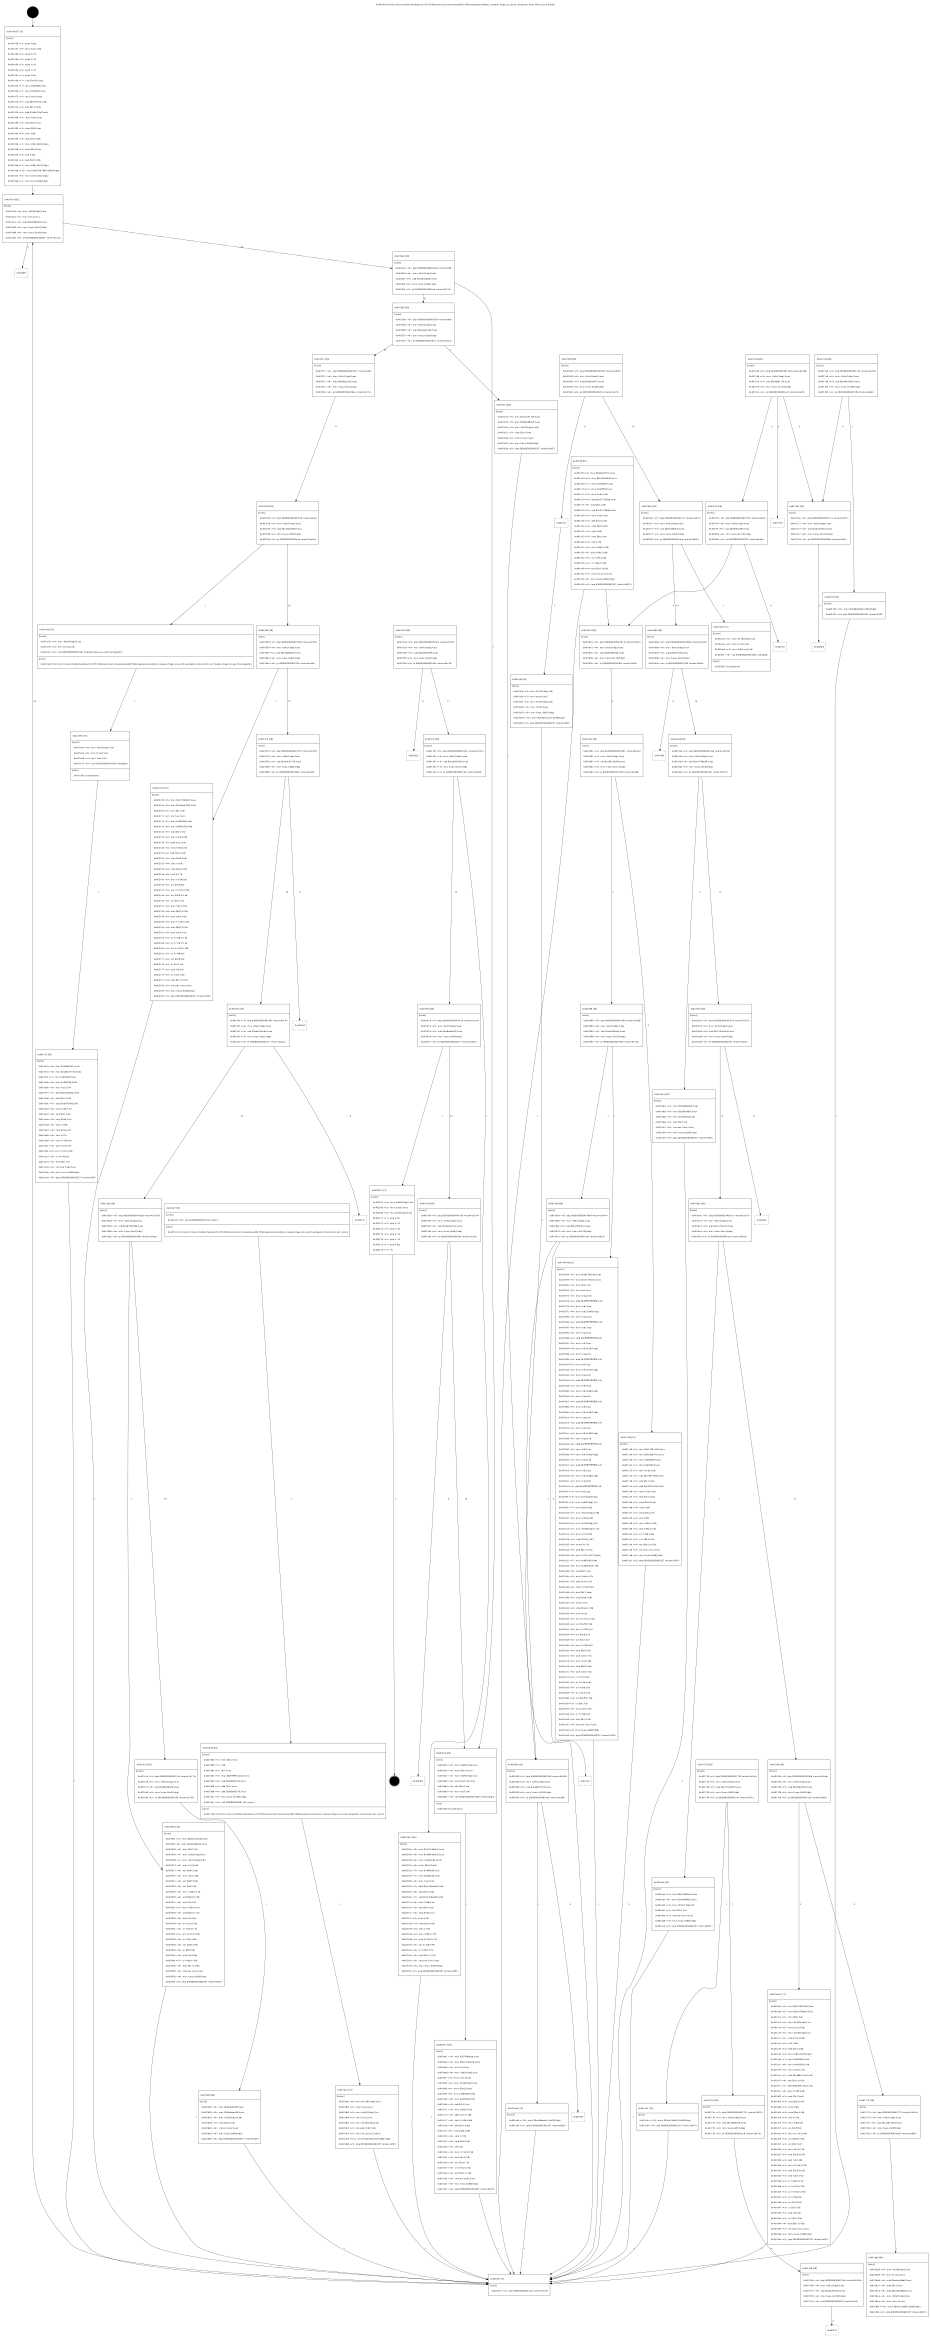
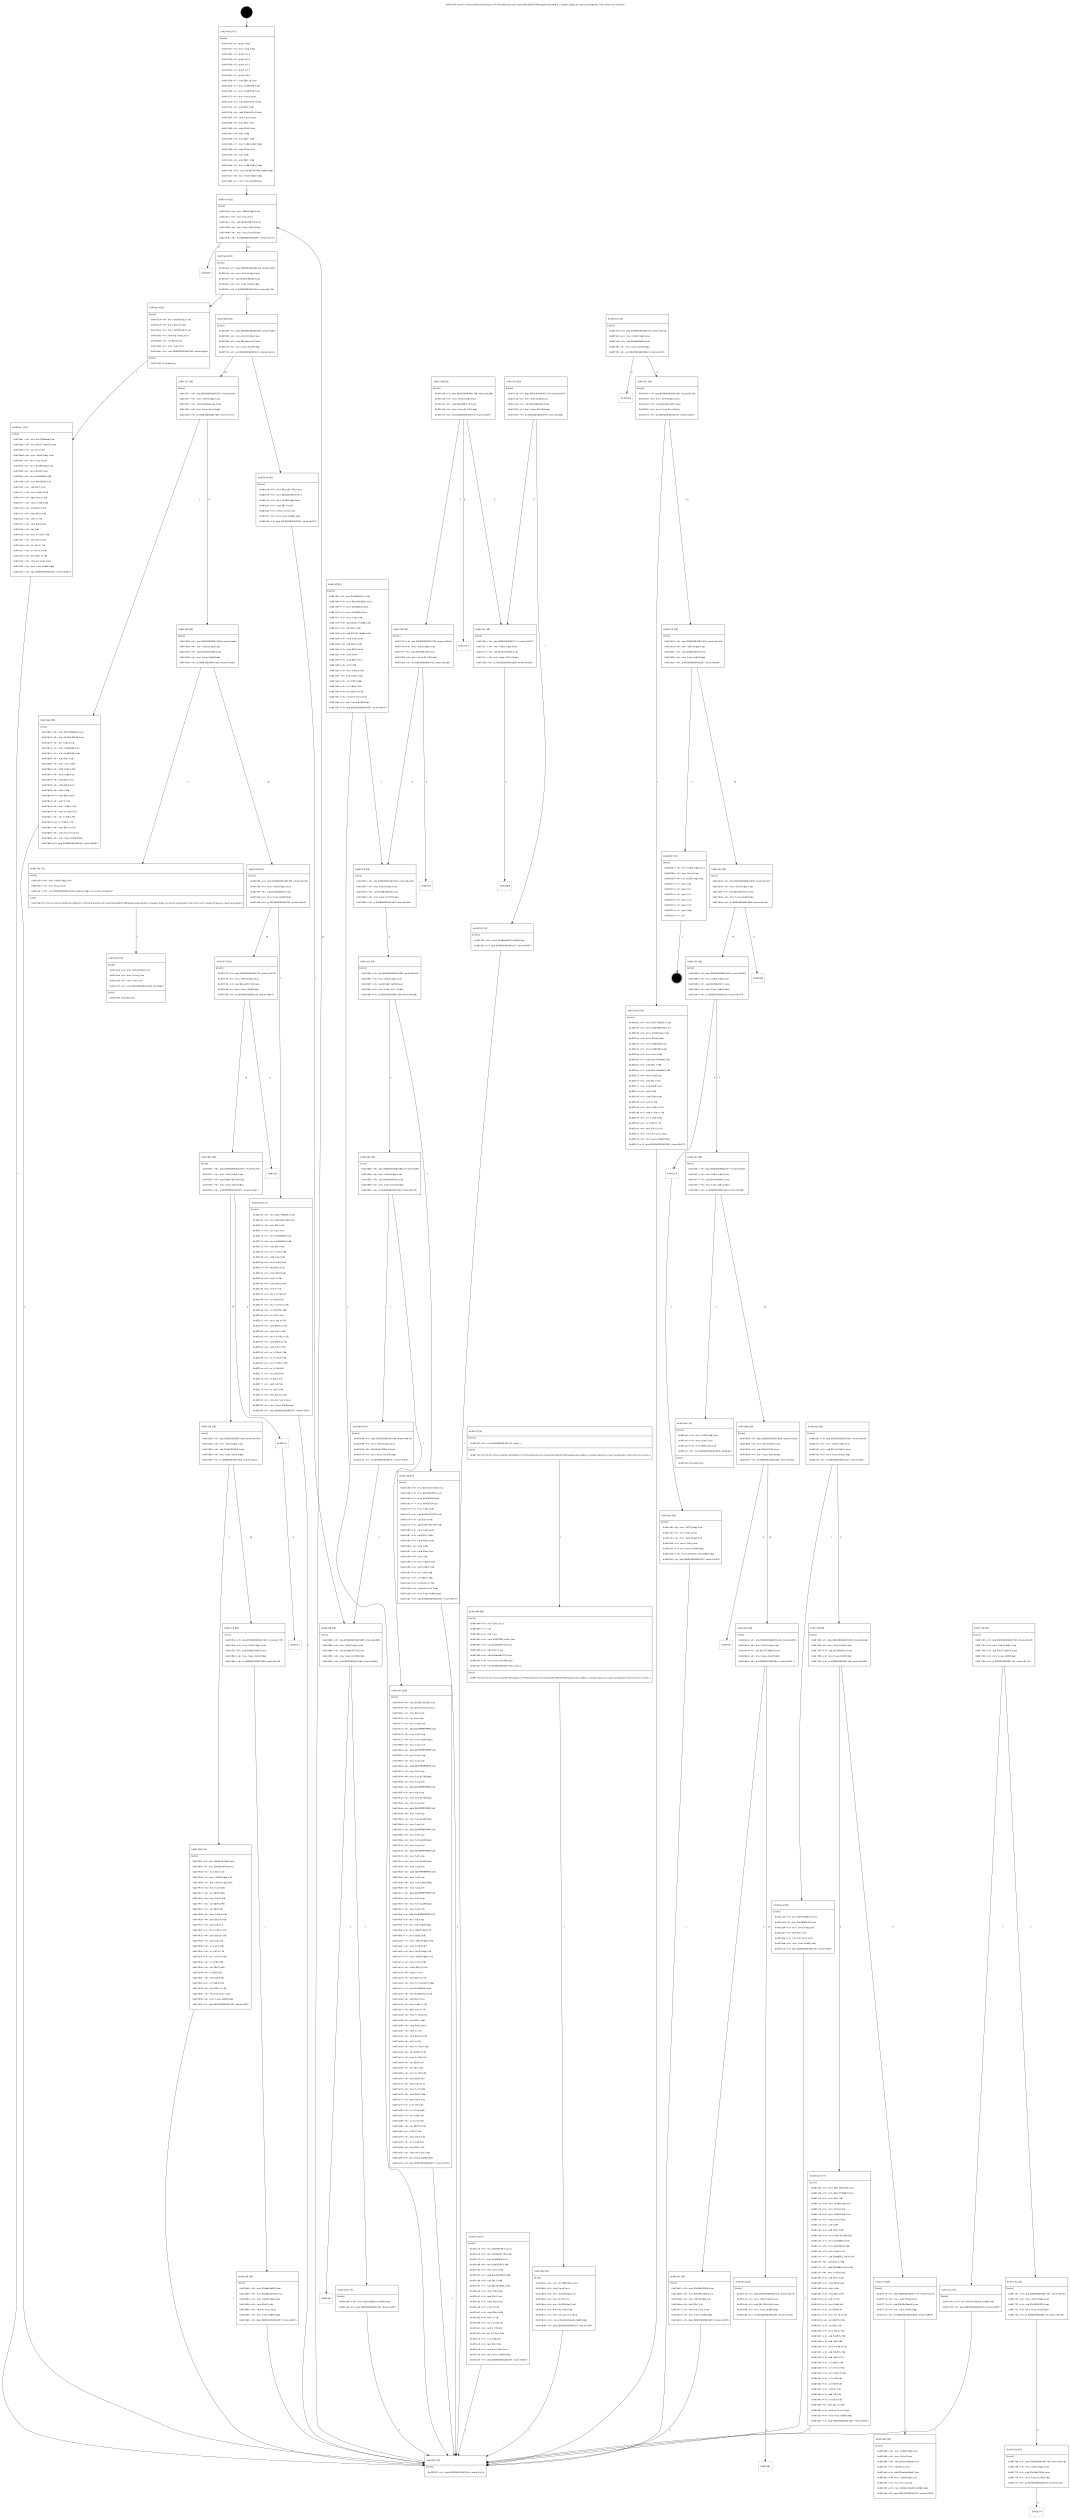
node "0x401b6e [86]": added
edge "0x401e66 [15]" -> "0x401e75 [97]": removed, label "1"
edge "0x4016c0 [28]" -> "0x4016dc [28]": removed, label "12"
edge "0x401634 [28]" -> "0x401bc4 [29]": now "0x401634 [28]" -> "0x401650 [28]"
edge "0x401864 [28]" -> "0x401fa1": now "0x40221c" -> "0x401fa1"
